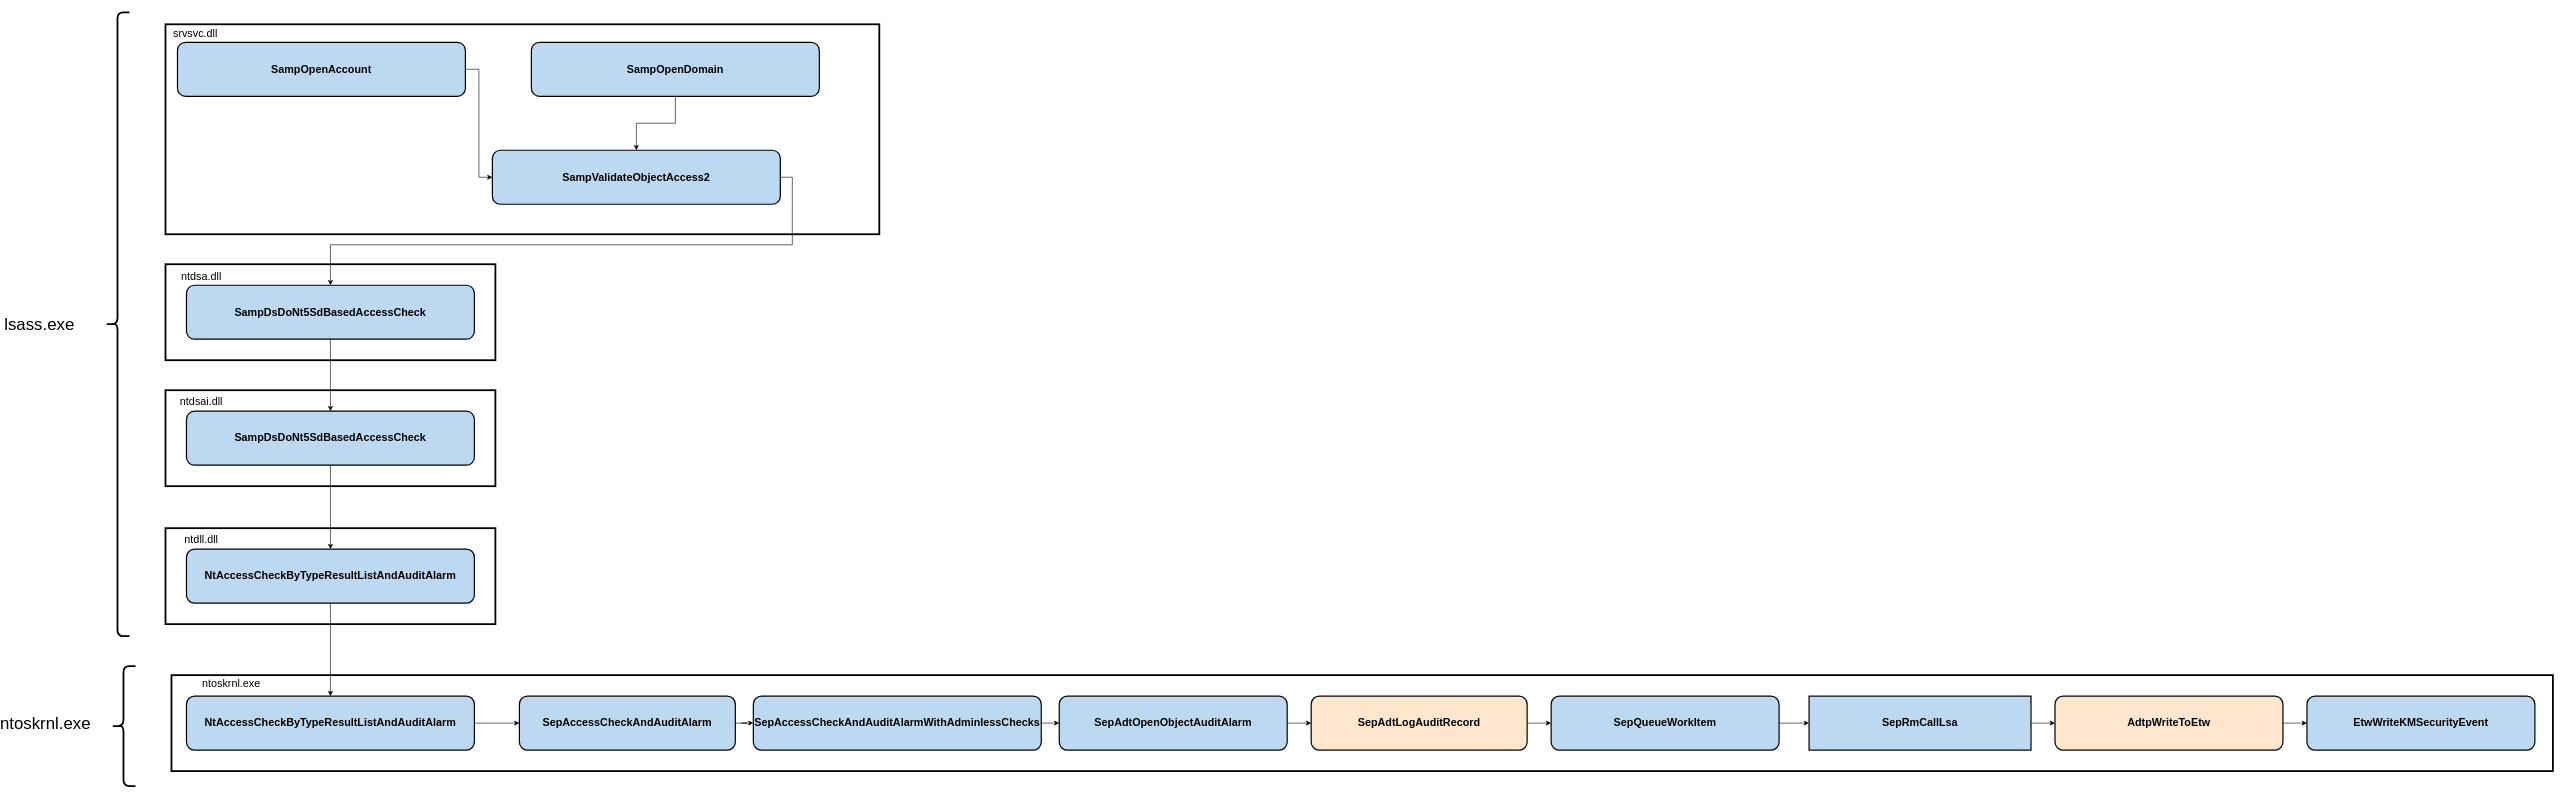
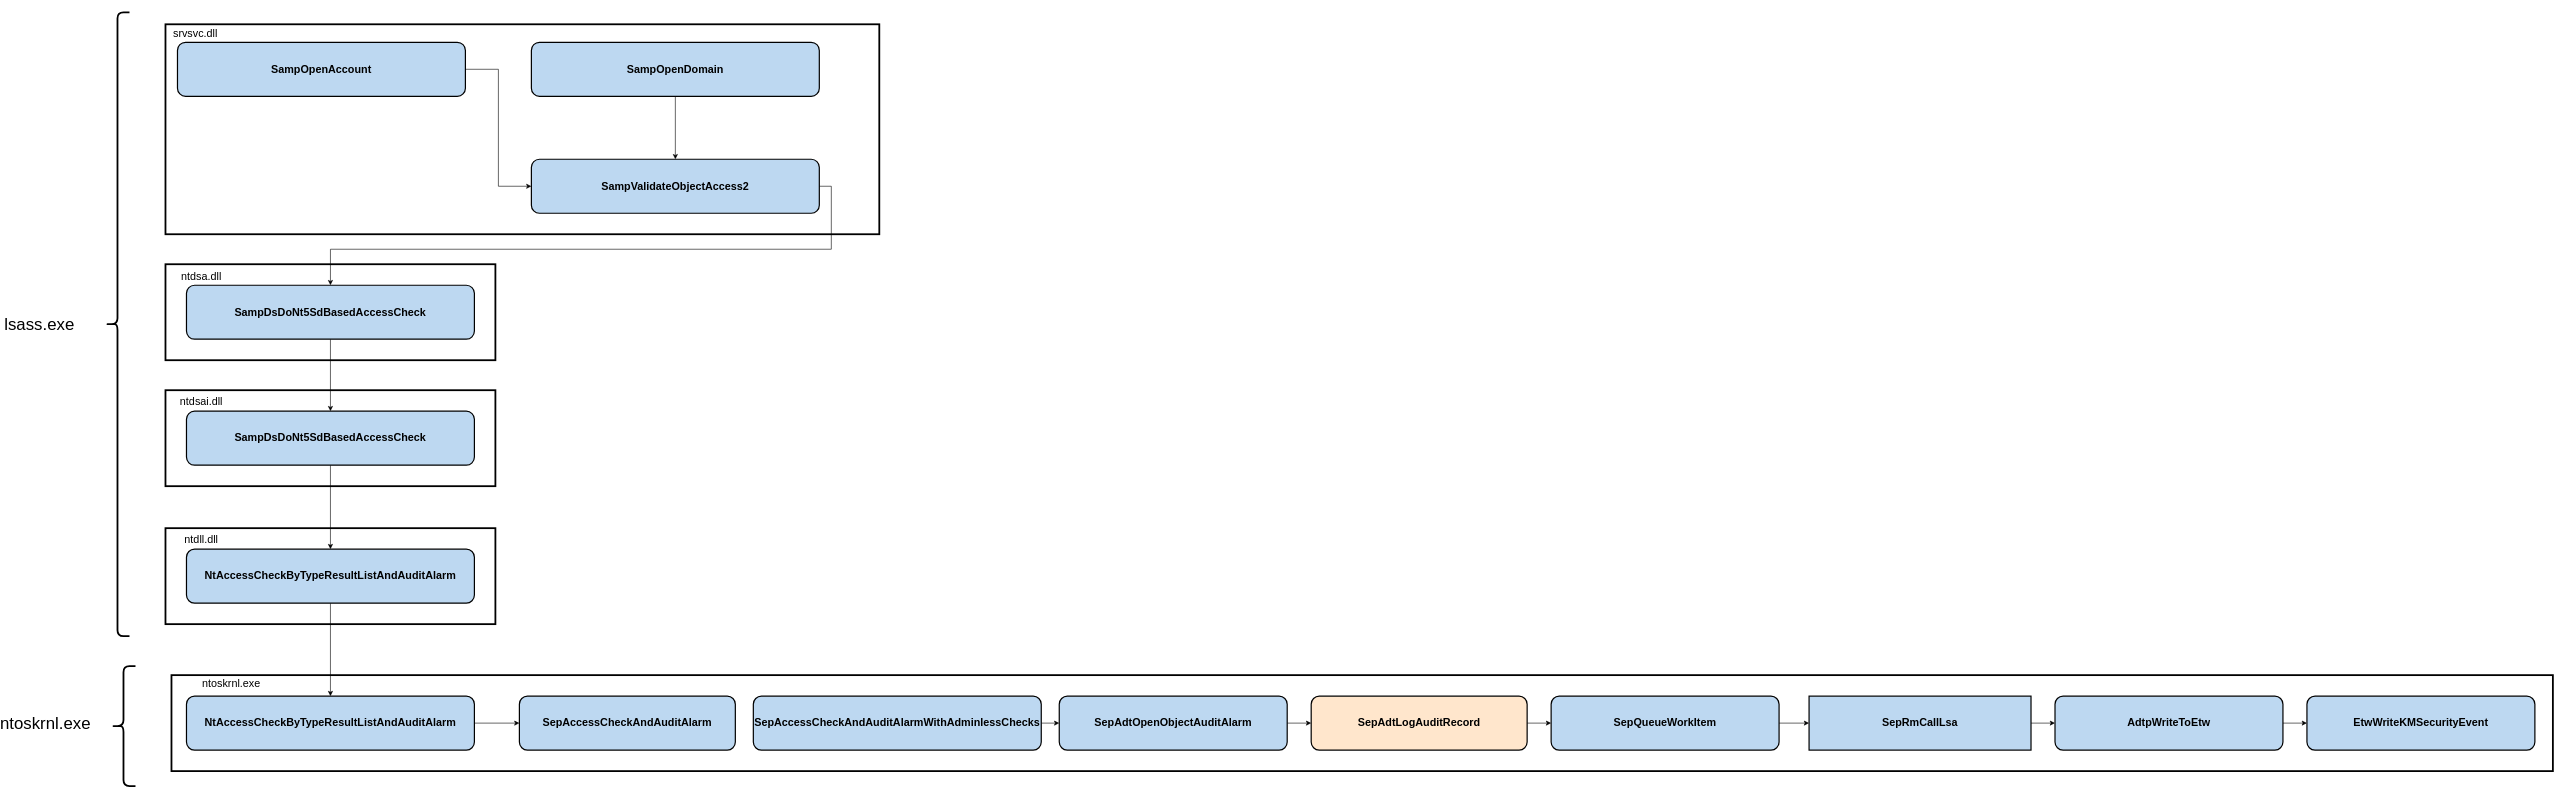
node "SampValidateObjectAccess2": moved (636, 177) -> (675, 186)
edge "SepAccessCheckAndAuditAlarm" -> "SepAccessCheckAndAuditAlarmWithAdminlessChecks": removed
node "AdtpWriteToEtw": fillcolor #ffe6cc -> #bdd8f1
